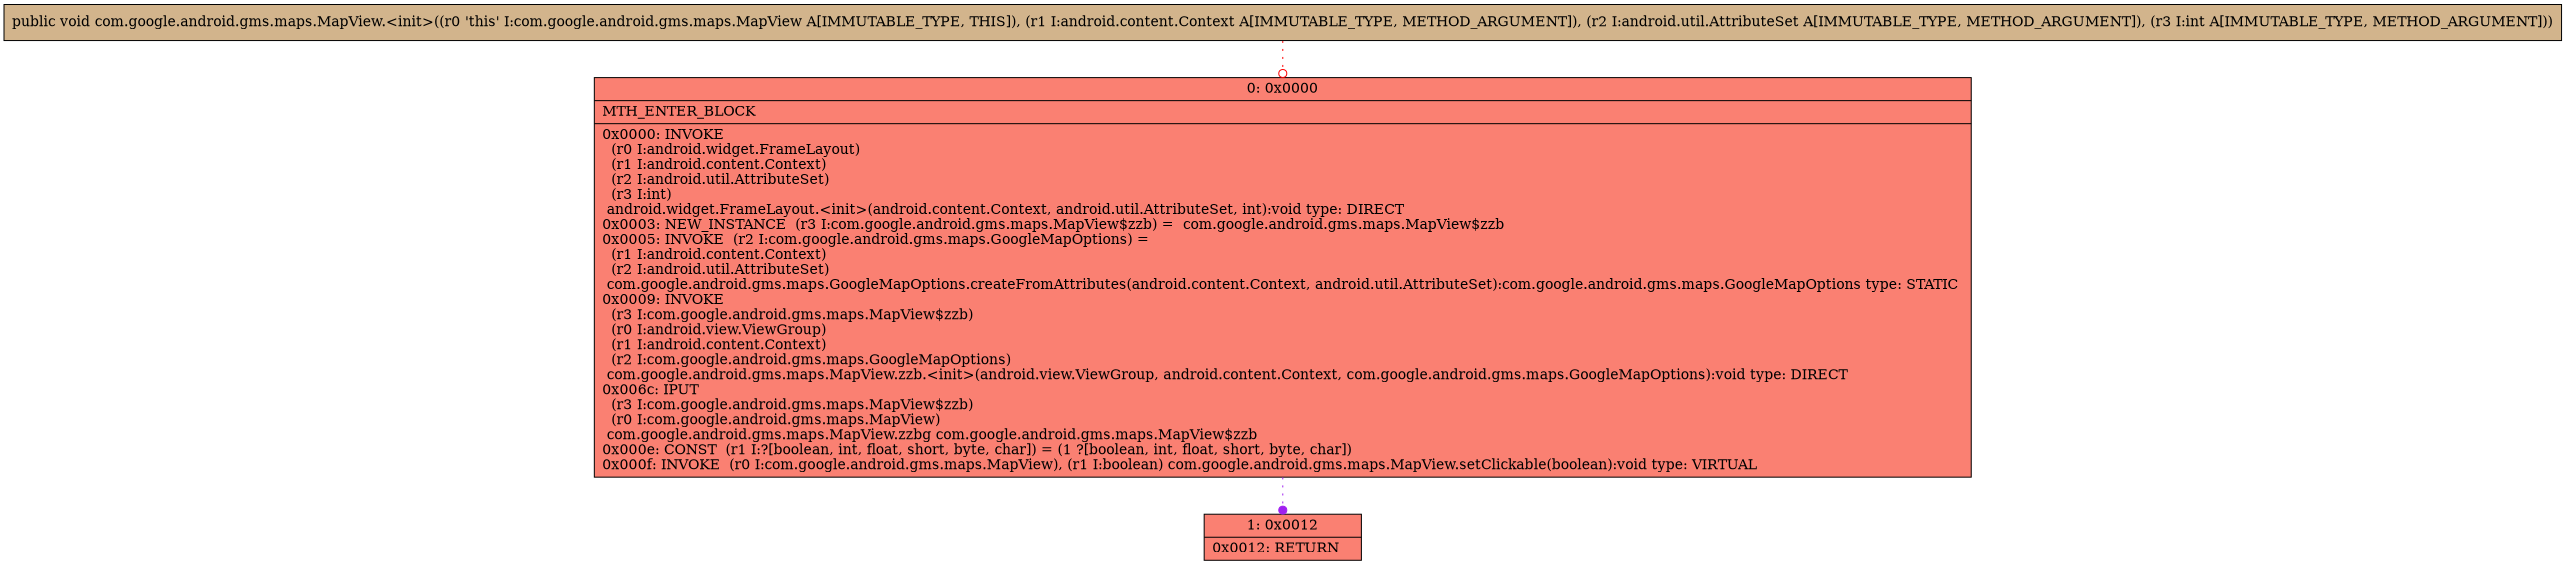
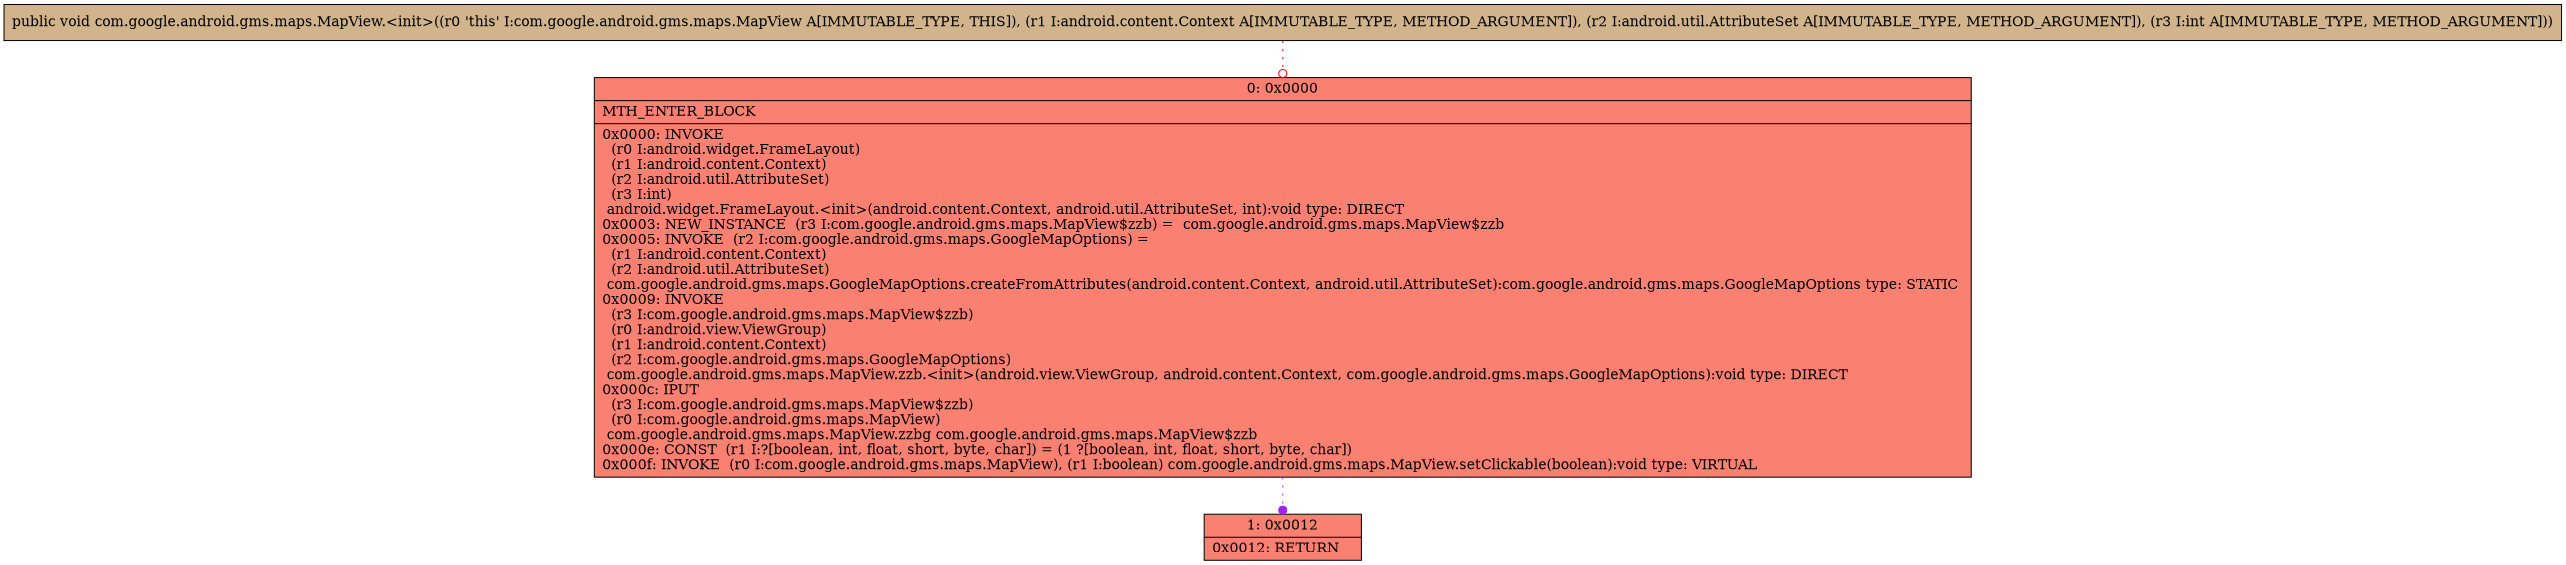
node "0: 0x0000": text "0x006c: IPUT" -> "0x000c: IPUT"
